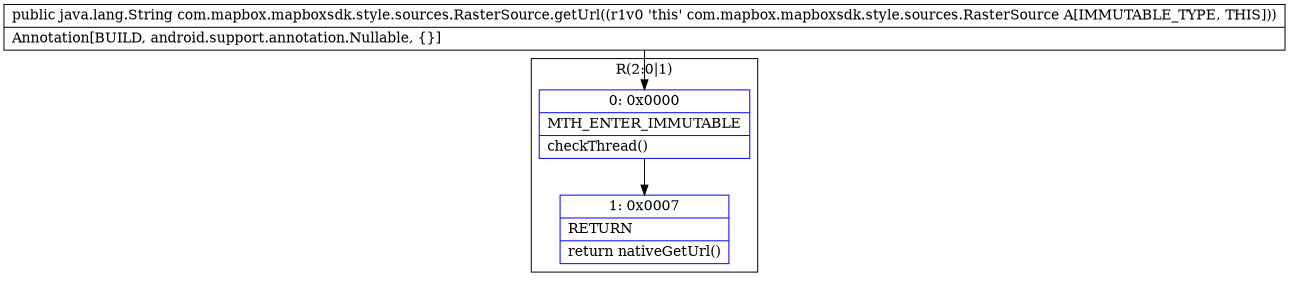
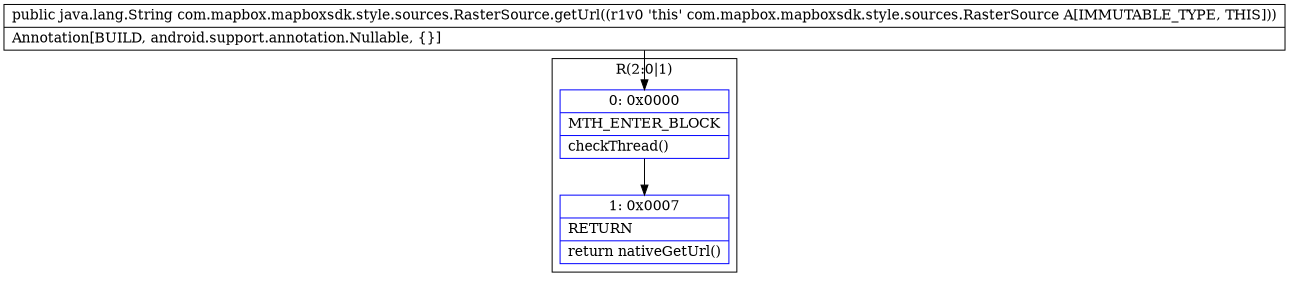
node "0: 0x0000": text "MTH_ENTER_IMMUTABLE" -> "MTH_ENTER_BLOCK"
